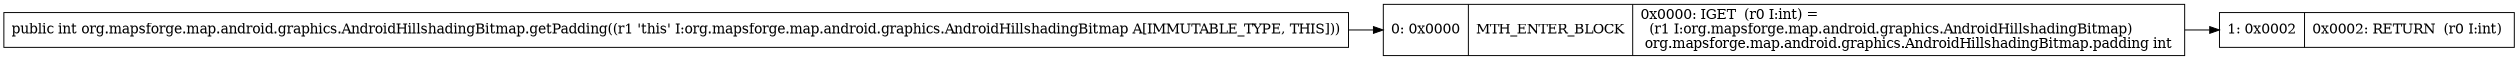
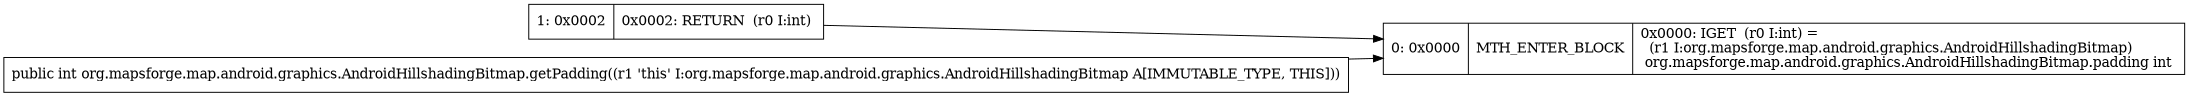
edge "0: 0x0000" -> "1: 0x0002": reversed
